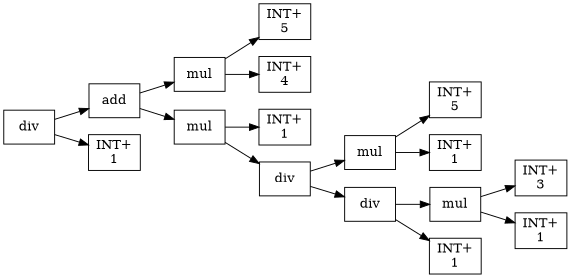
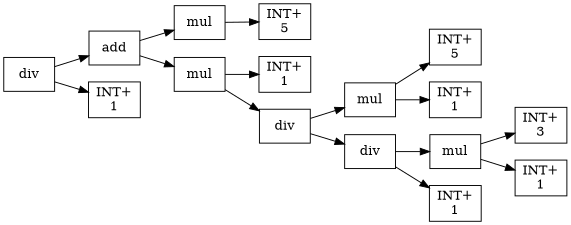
node "INT+ 4": removed
